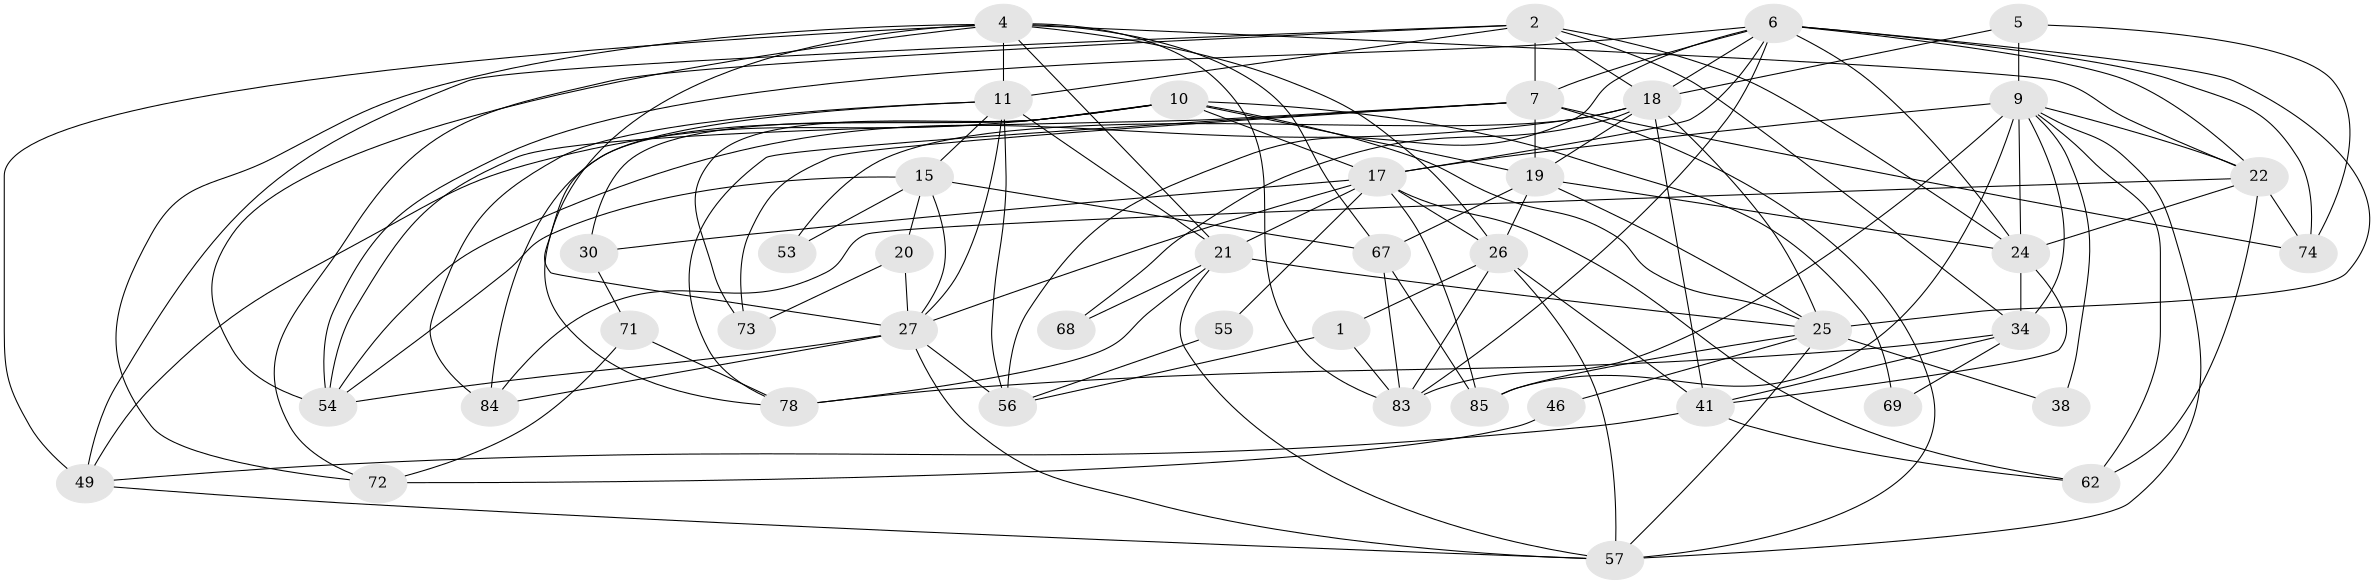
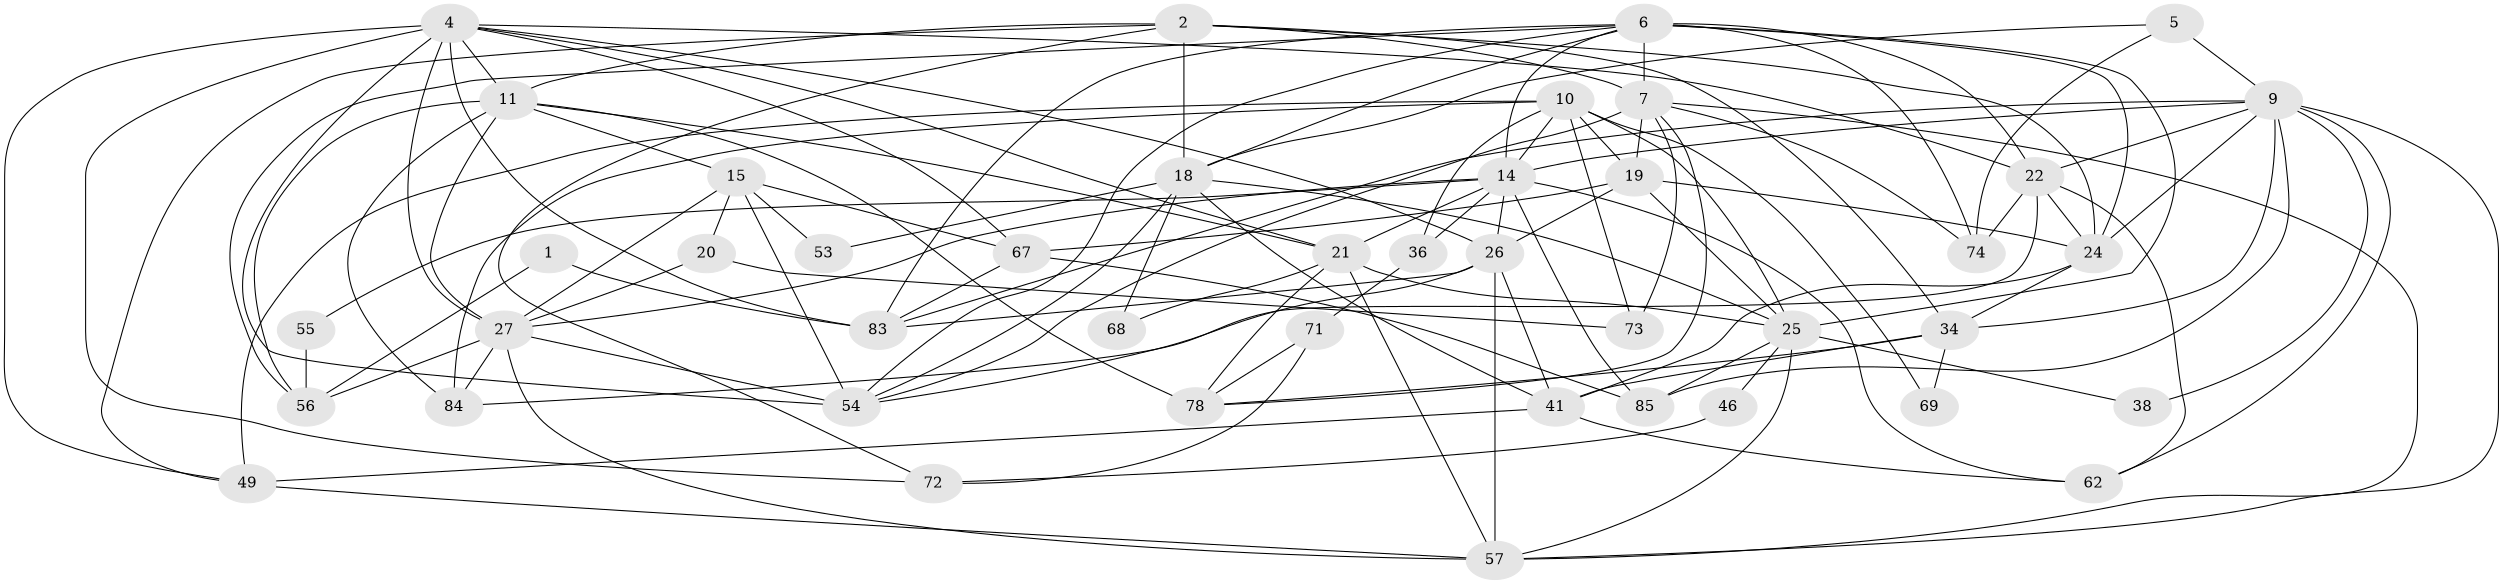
edge "18" -- "19": removed
node "17": label "17" -> "14"
node "30": label "30" -> "36"
edge "26" -- "1": now "26" -- "54"
